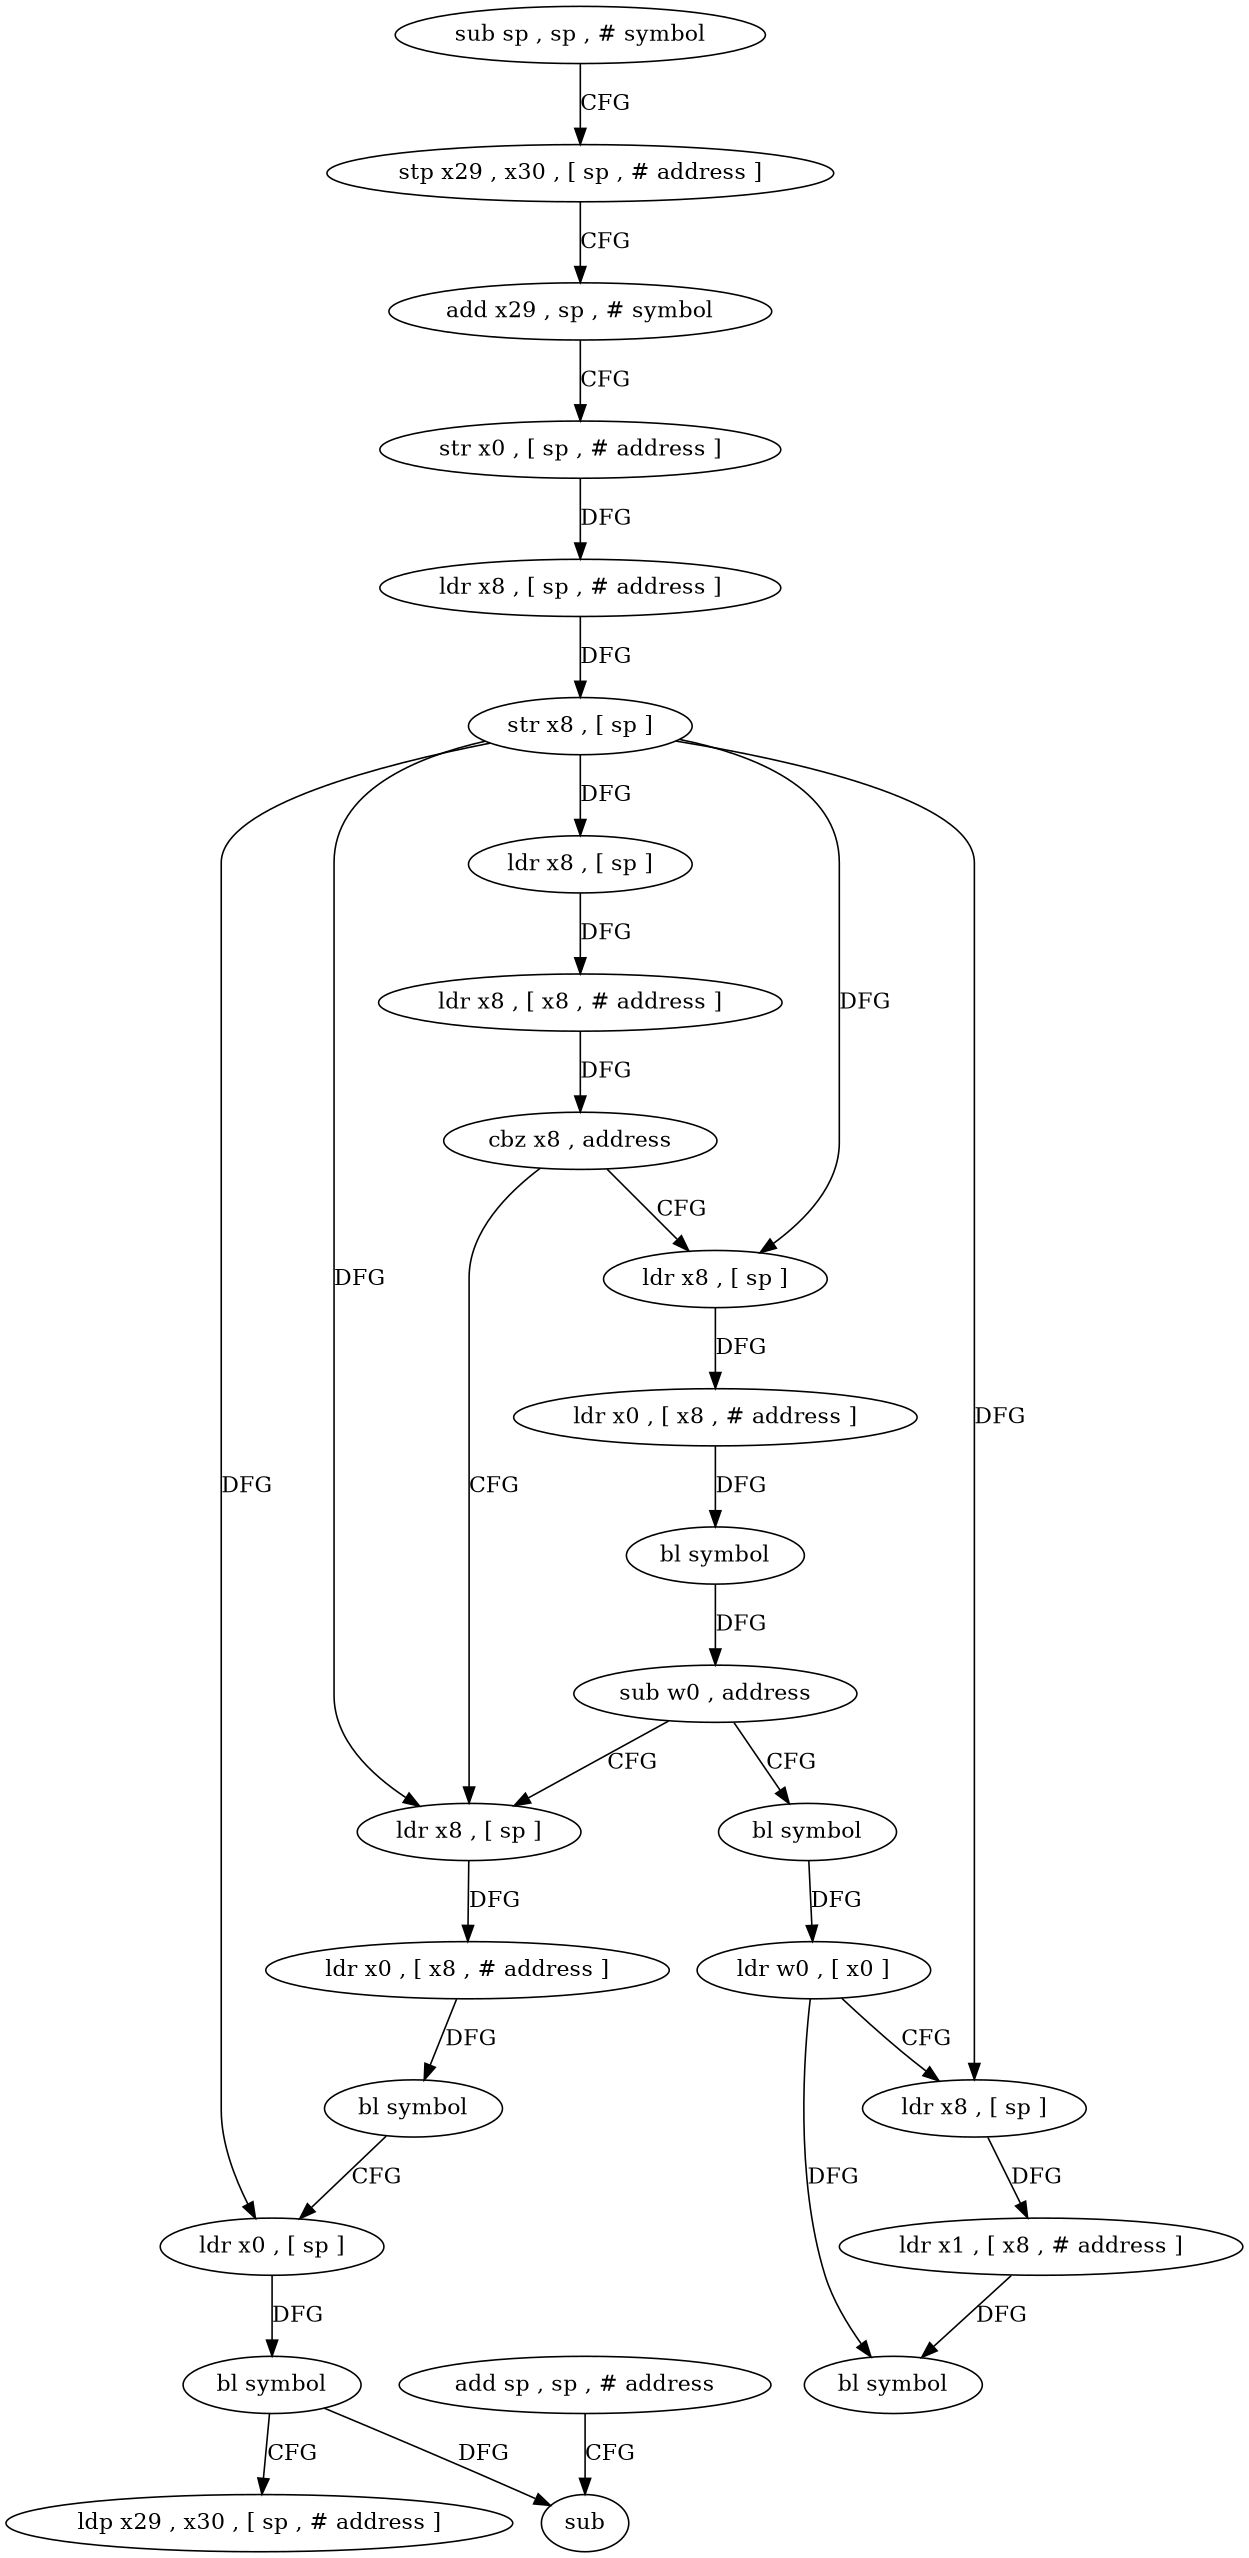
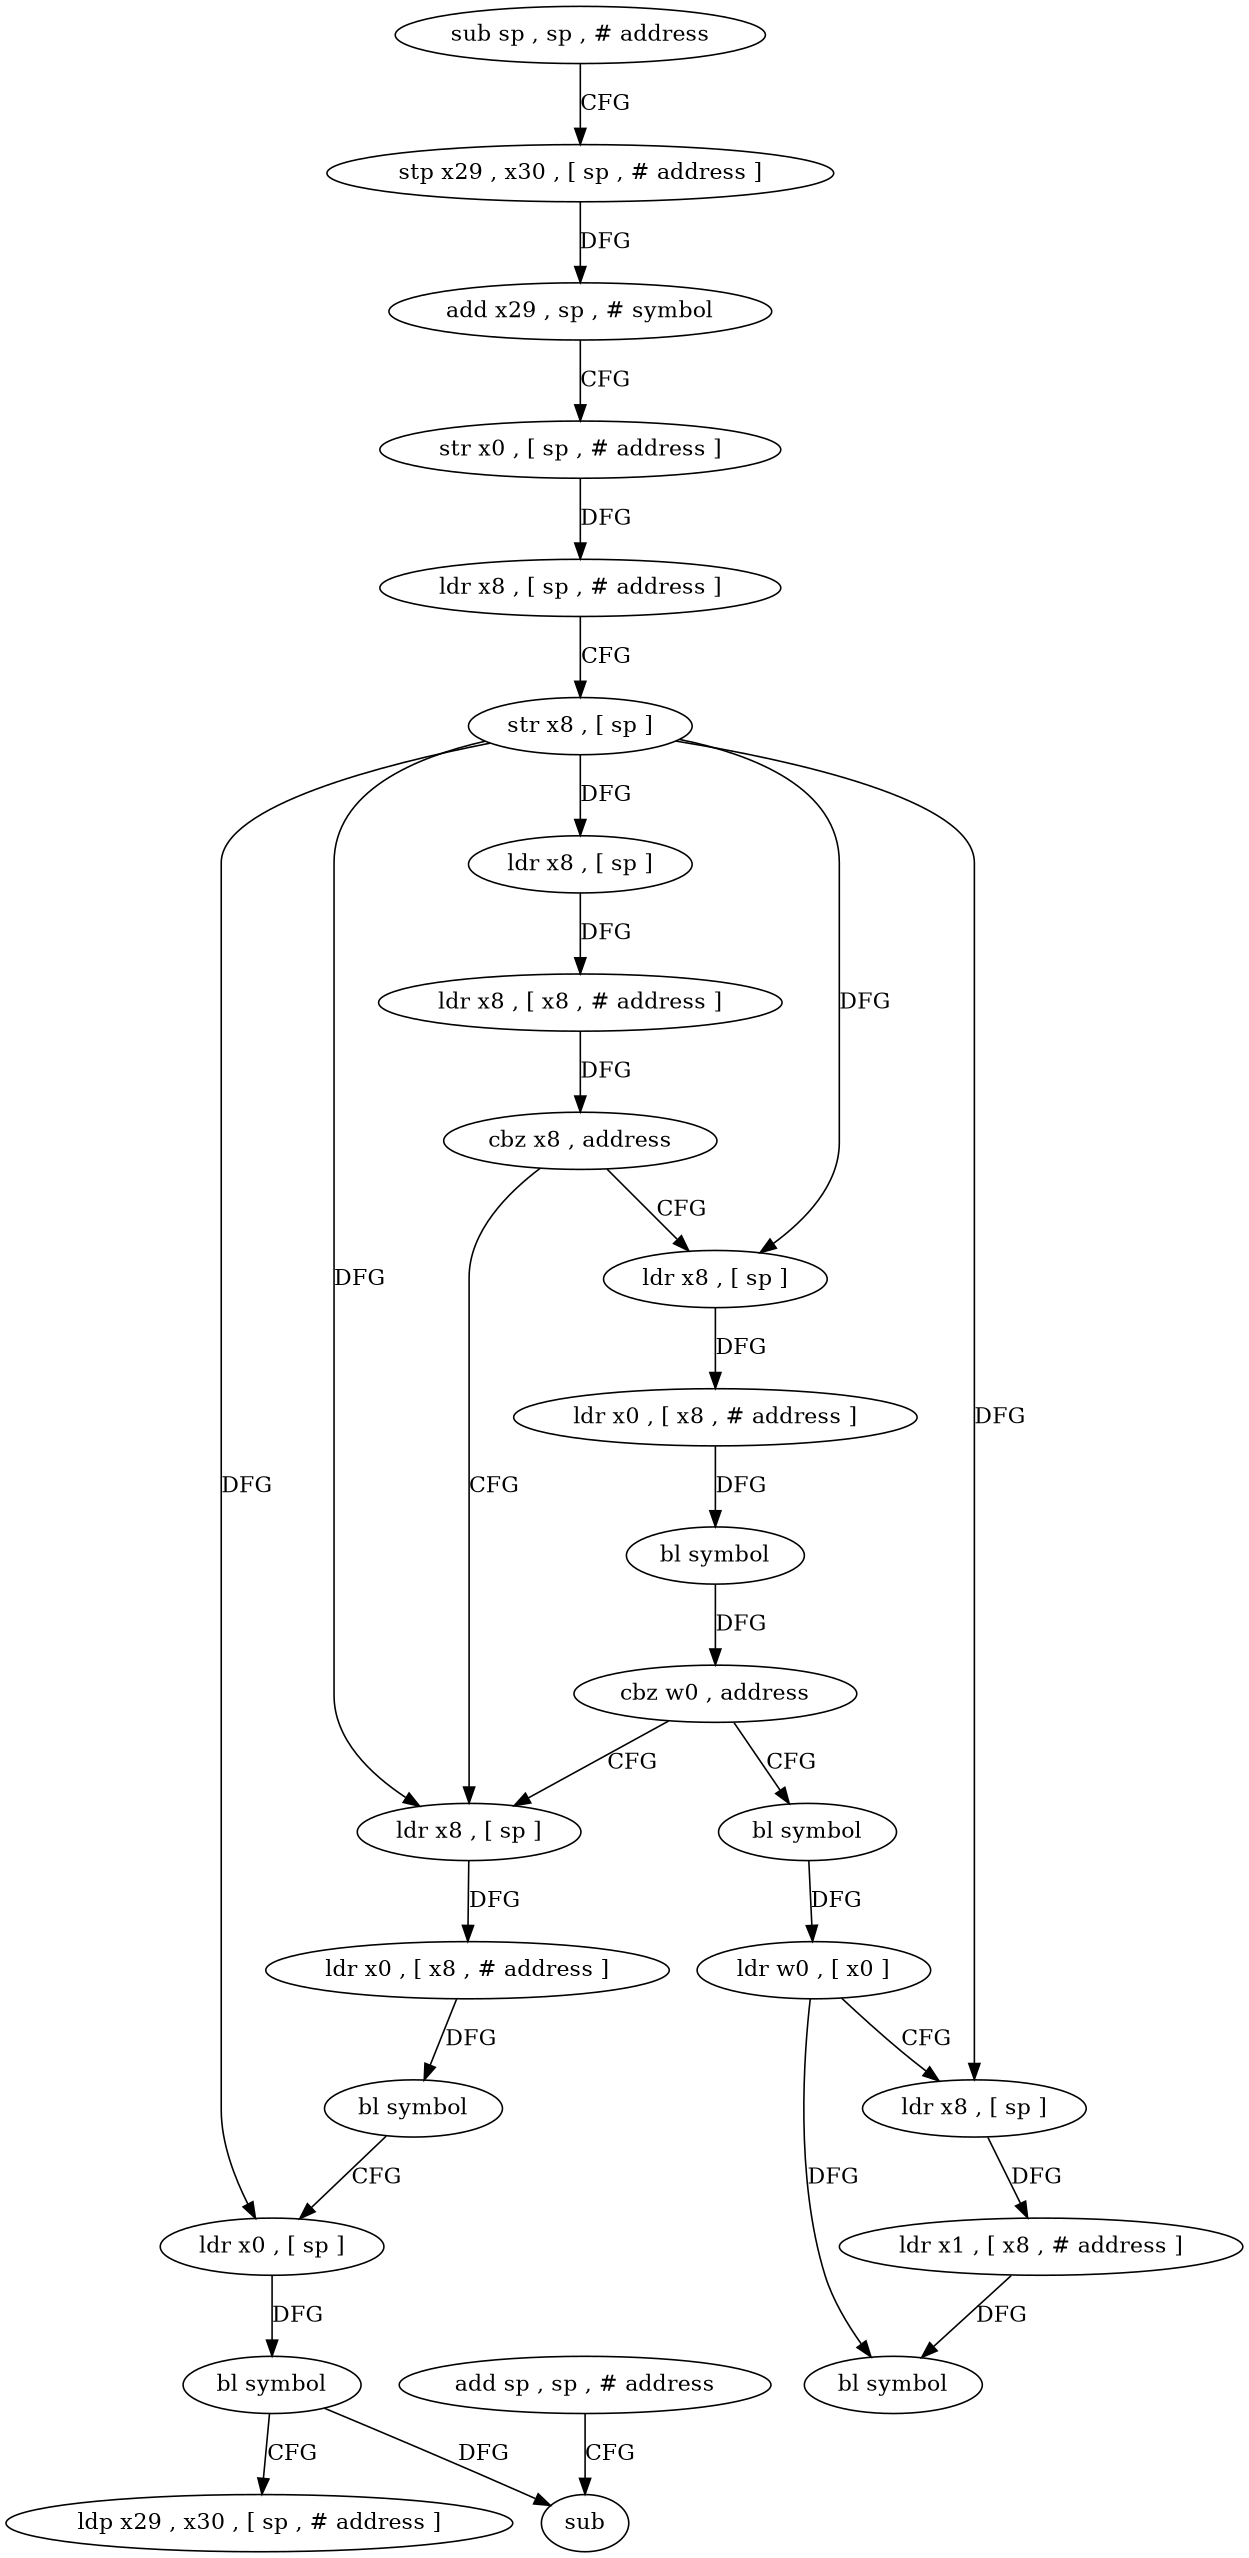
node "sub sp , sp , # symbol": label "sub sp , sp , # symbol" -> "sub sp , sp , # address"
edge "stp x29 , x30 , [ sp , # address ]" -> "add x29 , sp , # symbol": label "CFG" -> "DFG"
edge "ldr x8 , [ sp , # address ]" -> "str x8 , [ sp ]": label "DFG" -> "CFG"
node "sub w0 , address": label "sub w0 , address" -> "cbz w0 , address"
